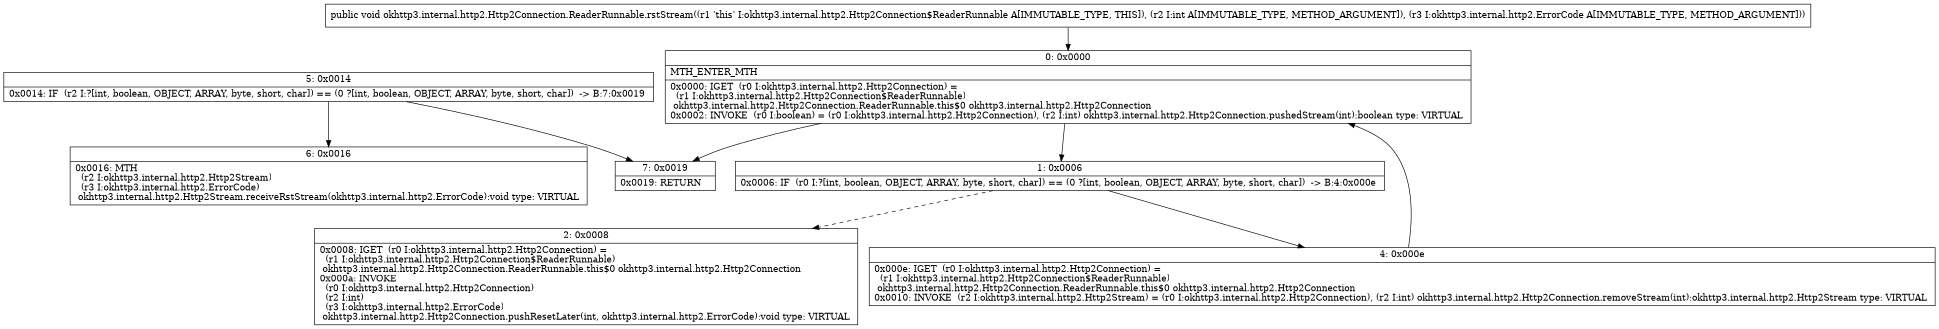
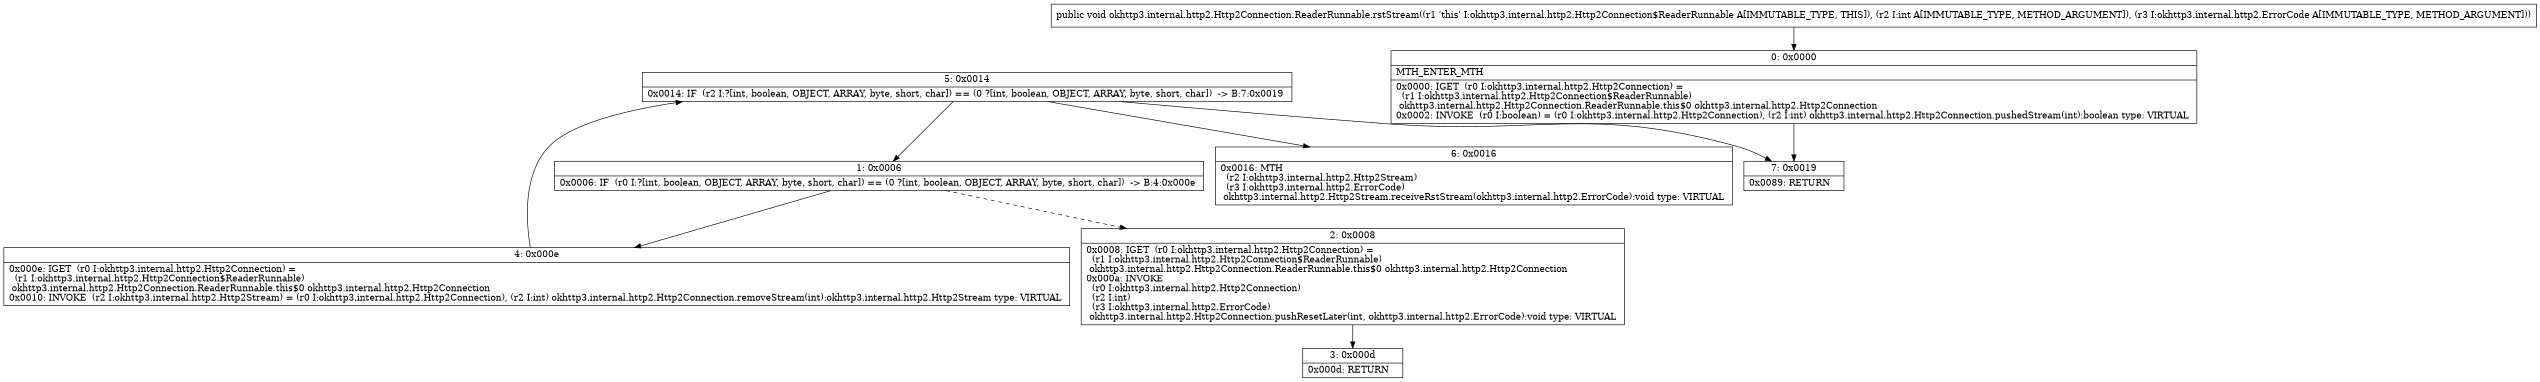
edge "0: 0x0000" -> "1: 0x0006": now "5: 0x0014" -> "1: 0x0006"
edge "4: 0x000e" -> "0: 0x0000": now "4: 0x000e" -> "5: 0x0014"
node "7: 0x0019": text "0x0019: RETURN" -> "0x0089: RETURN"
node "3: 0x000d": added
